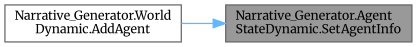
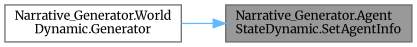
node "Narrative_Generator.World Dynamic.AddAgent": label "Narrative_Generator.World Dynamic.AddAgent" -> "Narrative_Generator.World Dynamic.Generator"
